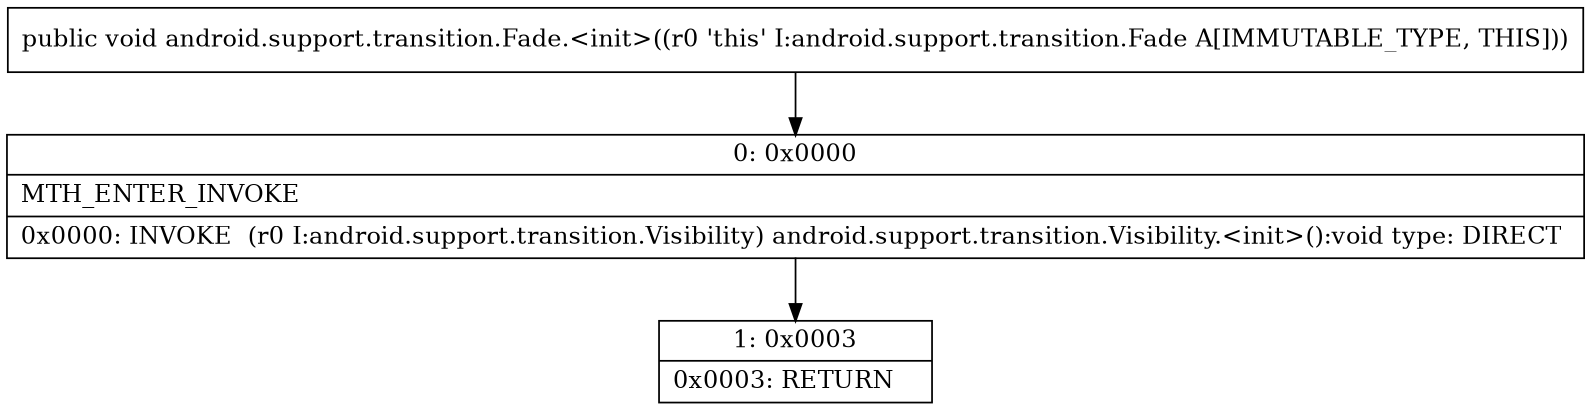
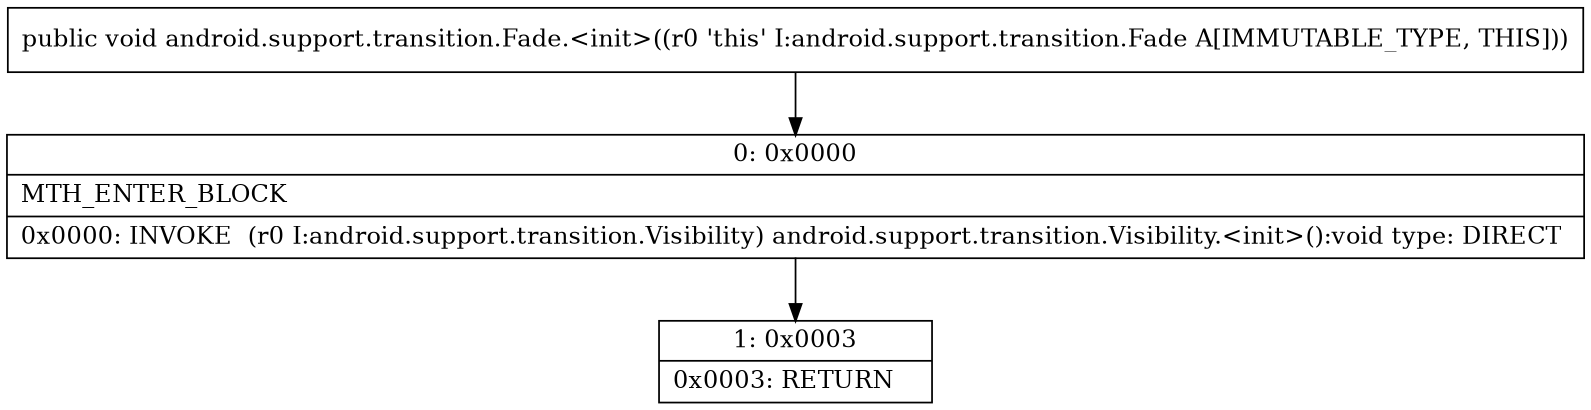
node "0: 0x0000": text "MTH_ENTER_INVOKE" -> "MTH_ENTER_BLOCK"
